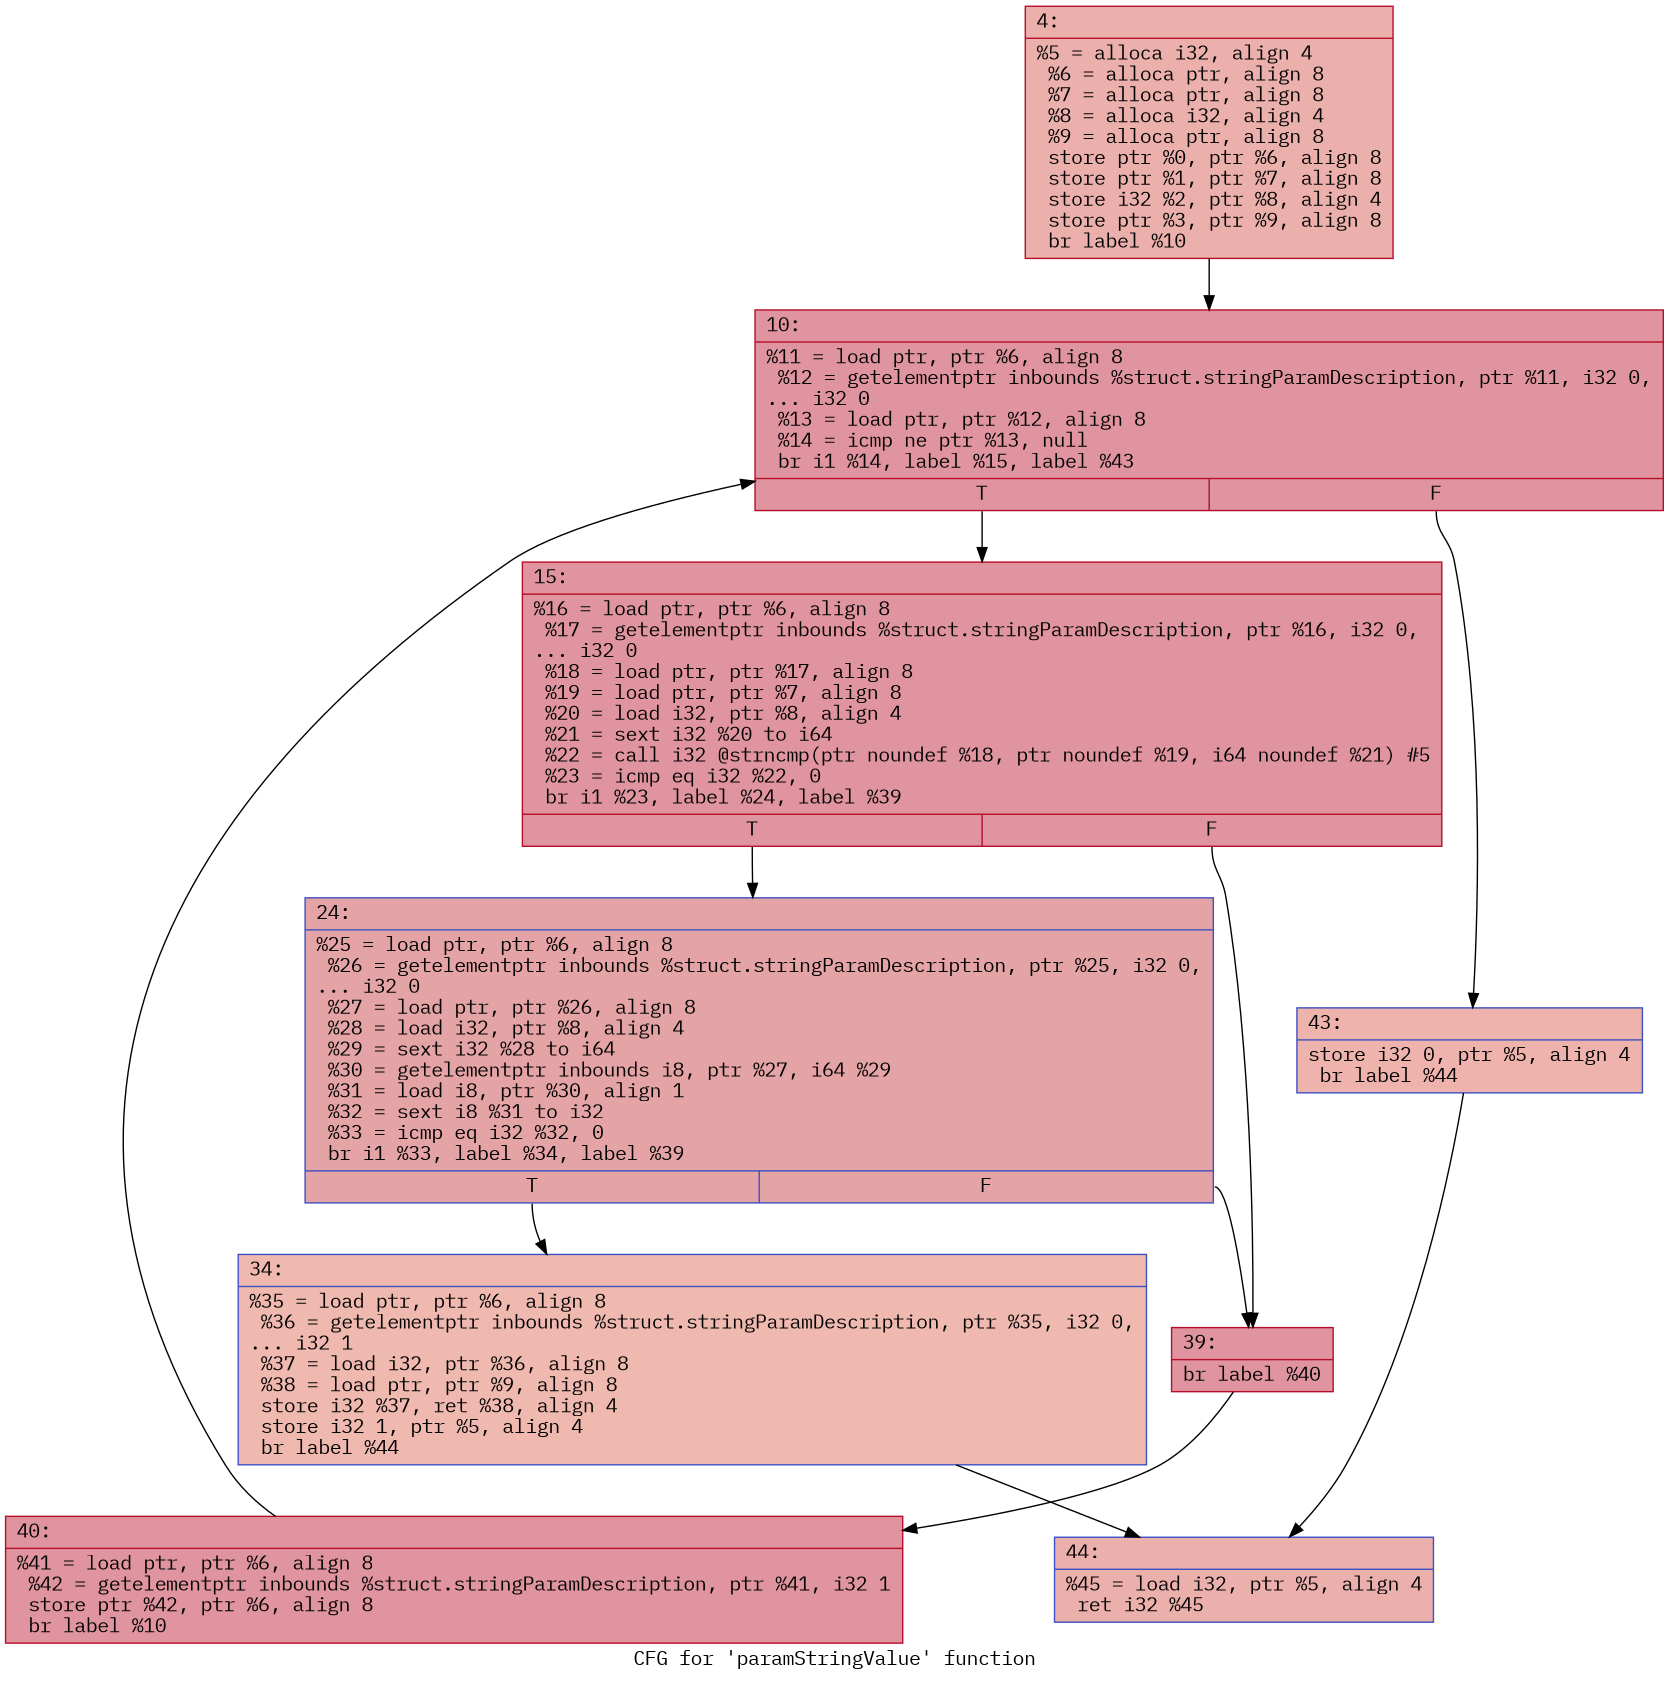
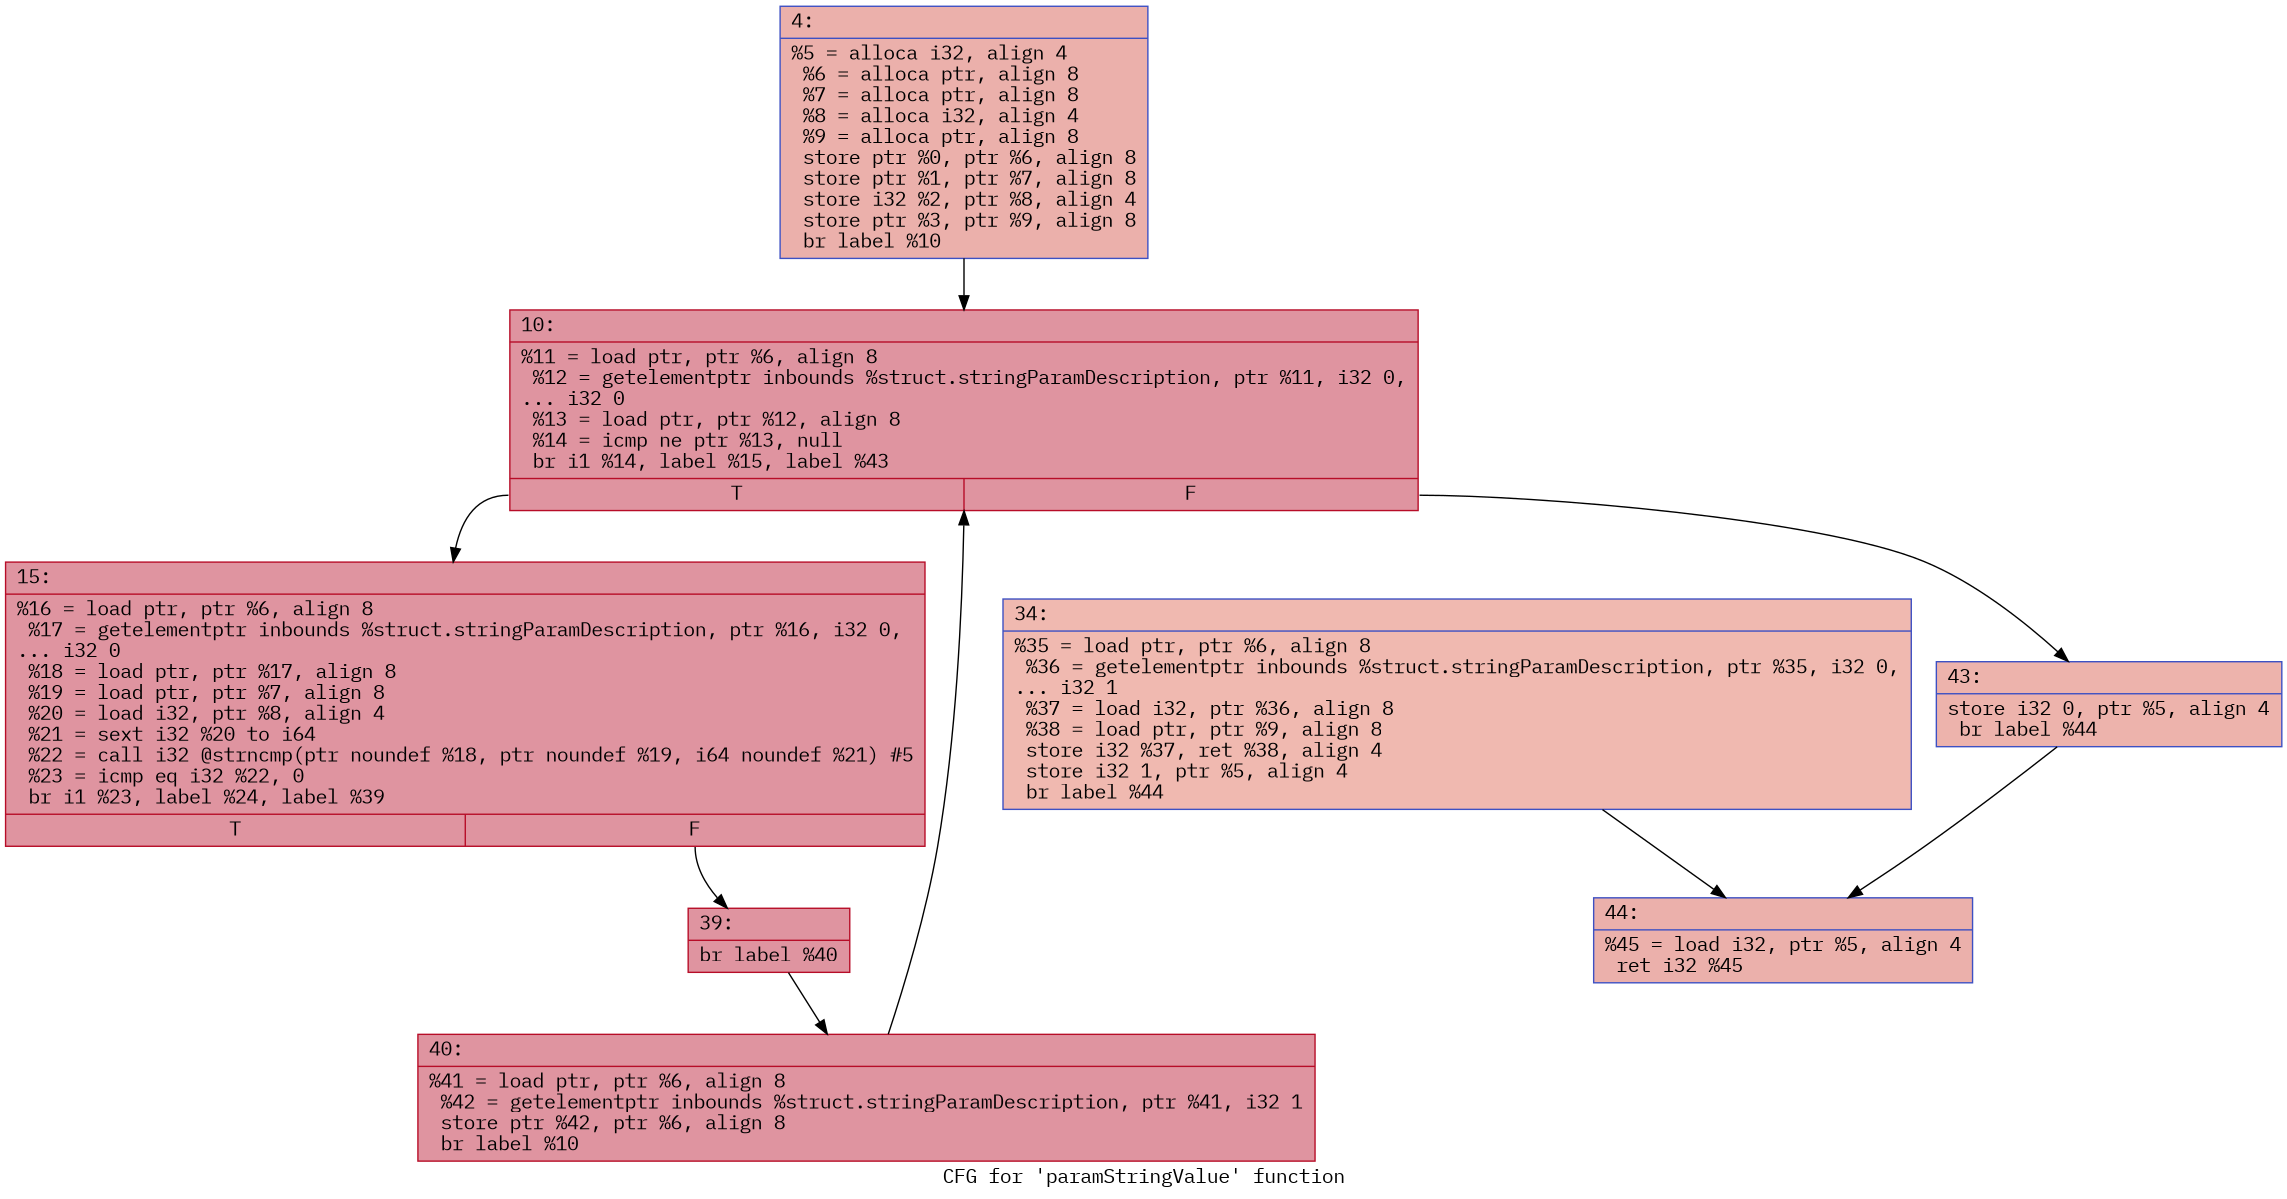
node "4:": color #b70d28ff -> #3d50c3ff
node "24:": removed
